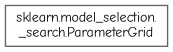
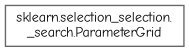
node "sklearn.model_selection. _search.ParameterGrid": label "sklearn.model_selection. _search.ParameterGrid" -> "sklearn.selection_selection. _search.ParameterGrid"
